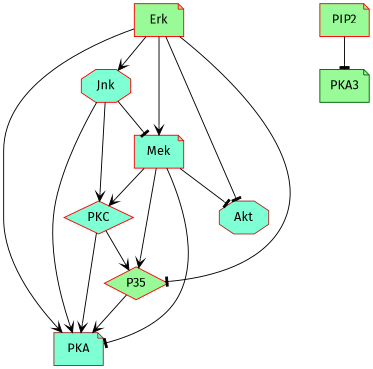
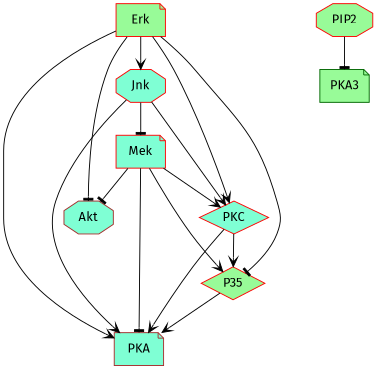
node "PIP2": shape note -> octagon
edge "Erk" -> "Mek": now "Erk" -> "PKC"
